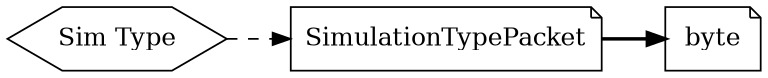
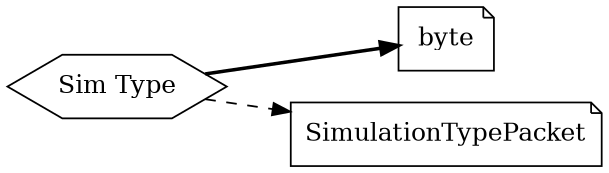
edge "SimulationTypePacket" -> "byte": now "Sim Type" -> "byte"
